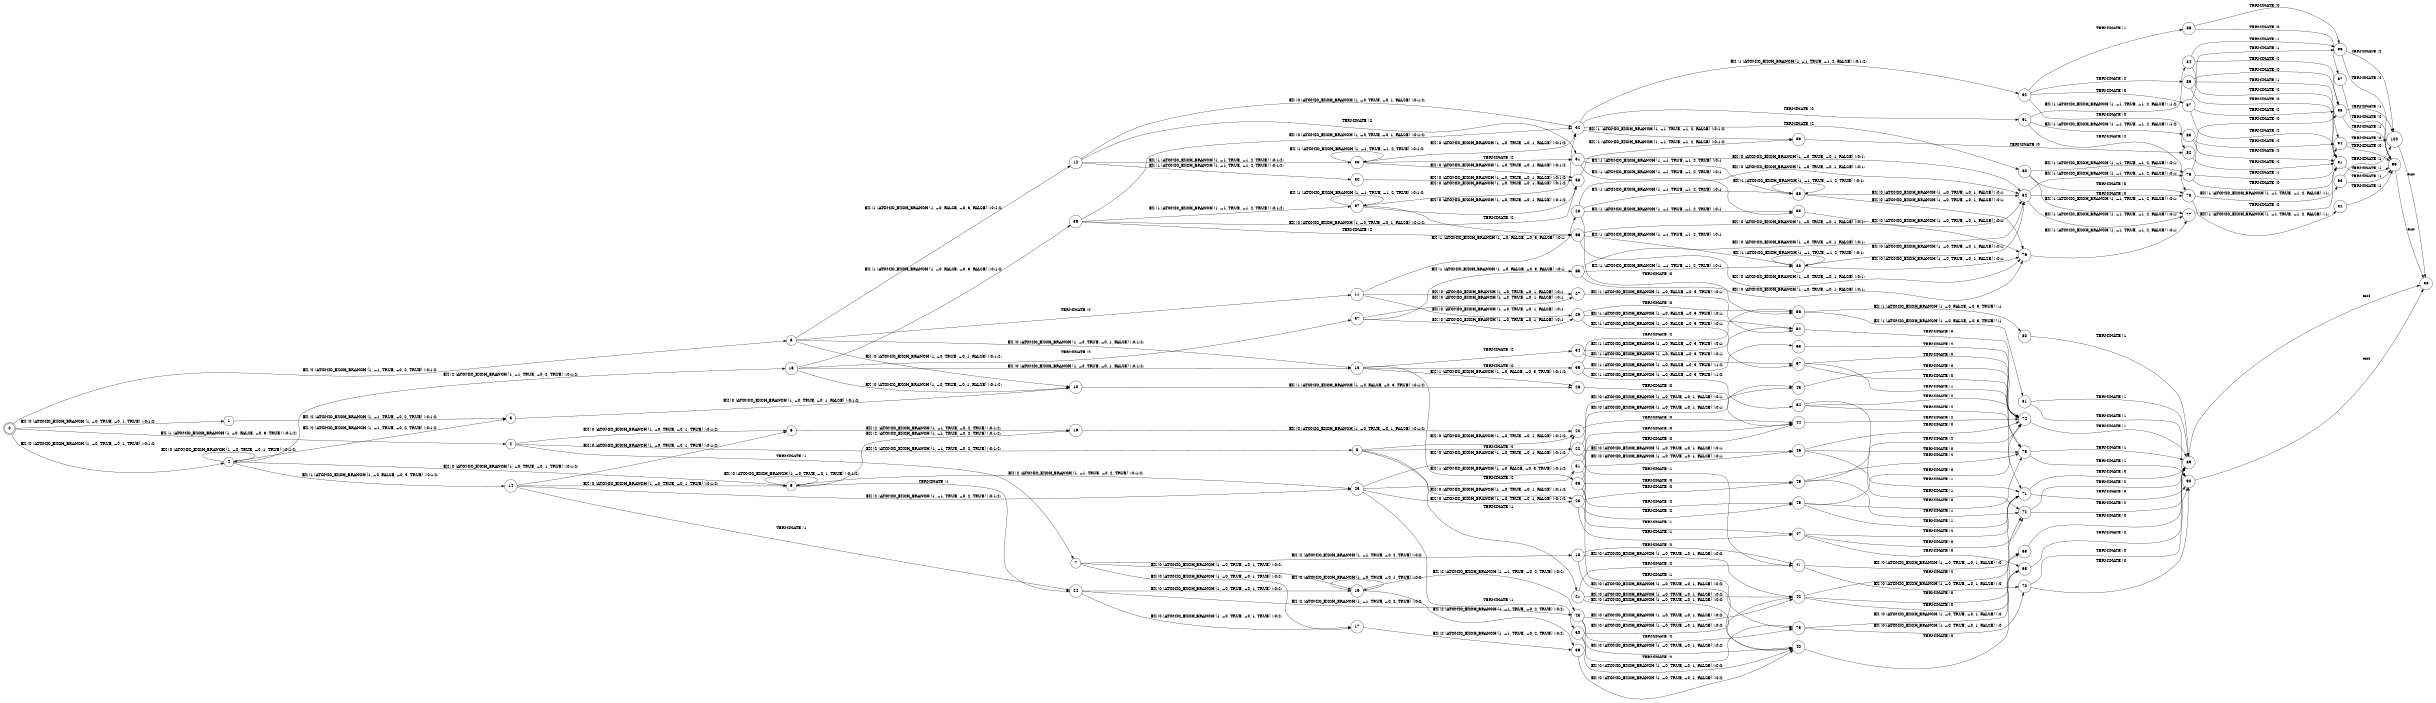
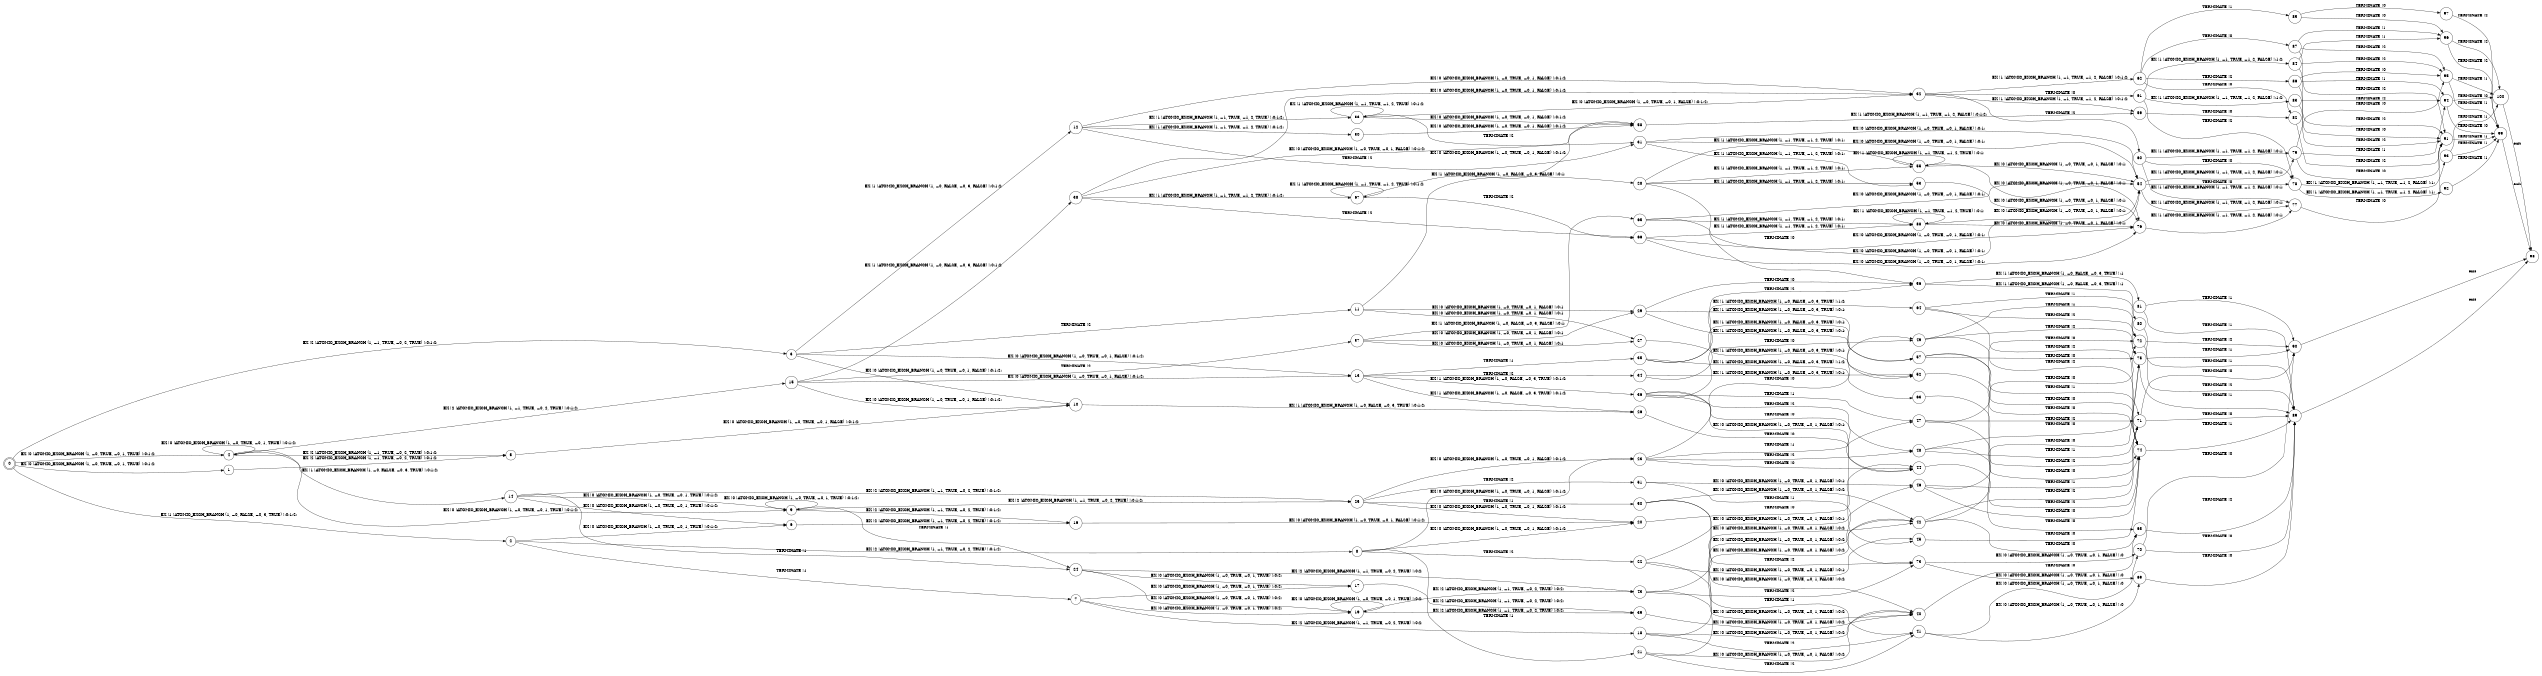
edge "67" -> "32": removed, label "EX !0 !ATOMIC_EXCH_BRANCH (1, +0, TRUE, +0, 1, FALSE) !:0:1:2:"
edge "13" -> "35": label "TERMINATE !0" -> "TERMINATE !1"
edge "51" -> "45": now "36" -> "45"
